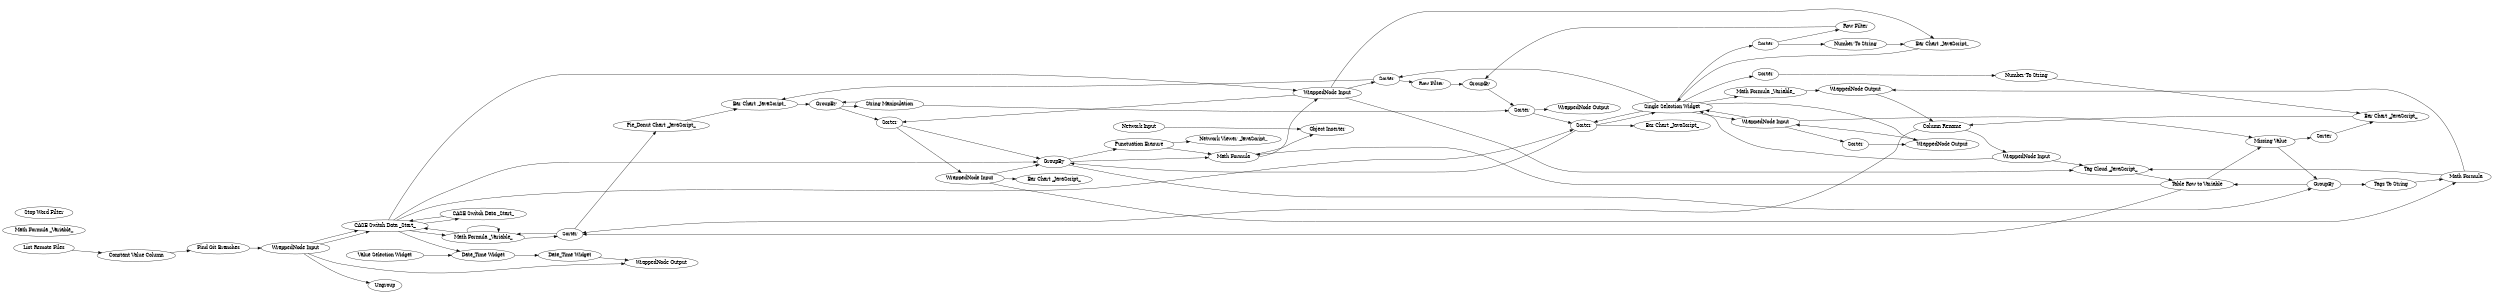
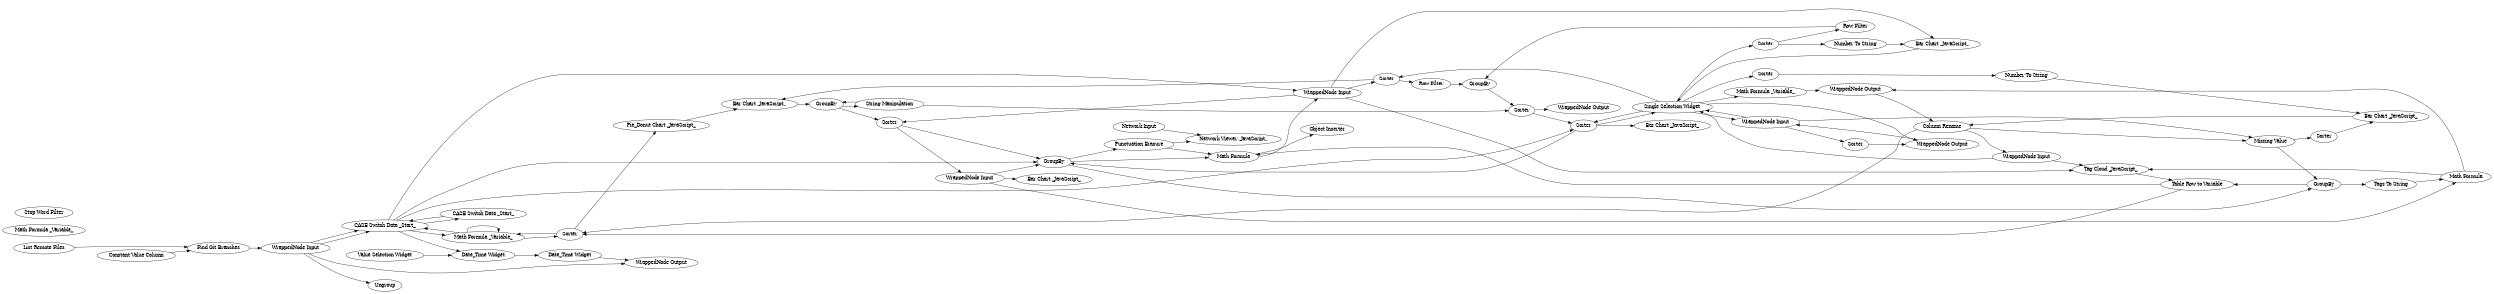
edge "Network Input" -> "Object Inserter": now "Network Input" -> "Network Viewer _JavaScript_"
edge "Table Row to Variable" -> "Missing Value": now "Column Rename" -> "Missing Value"
edge "List Remote Files" -> "Constant Value Column": now "List Remote Files" -> "Find Git Branches"
